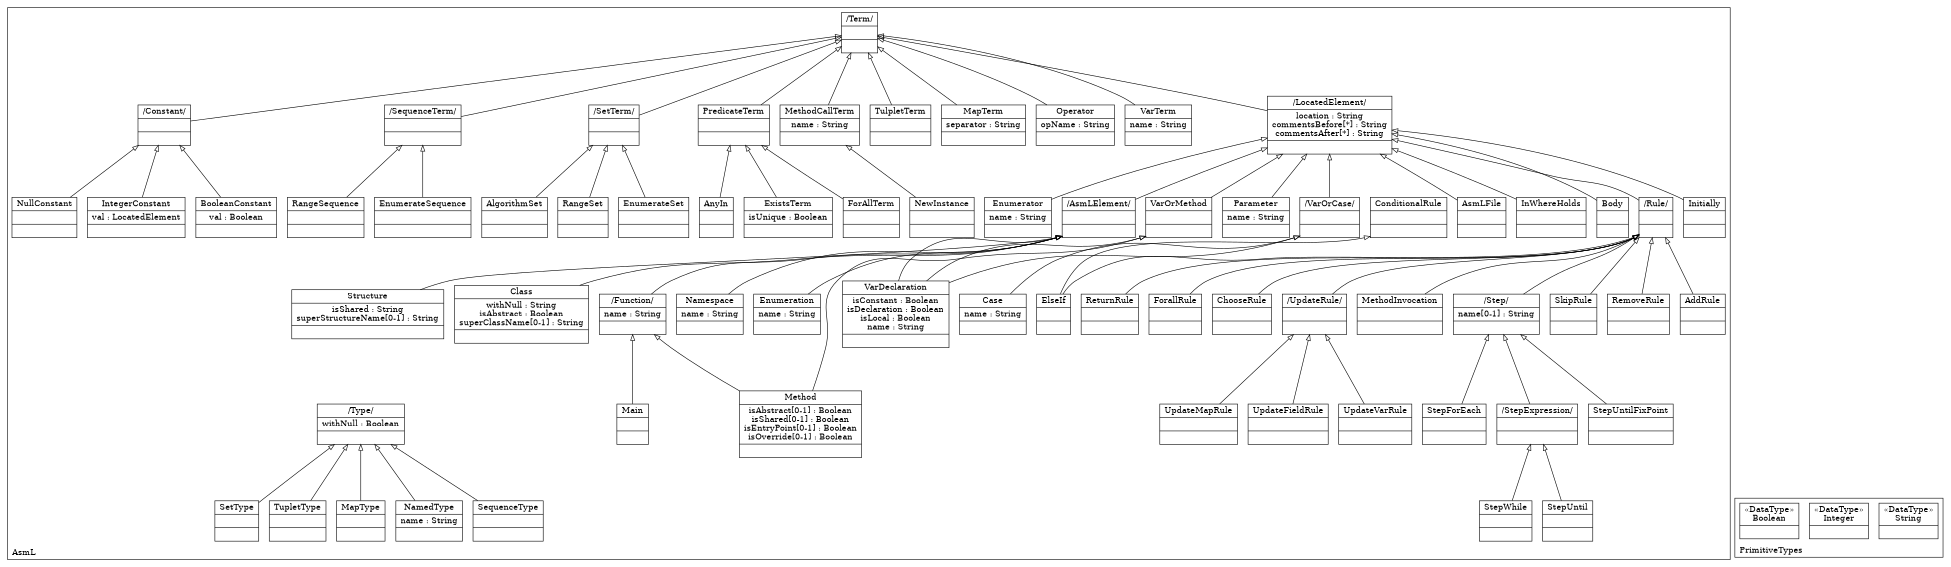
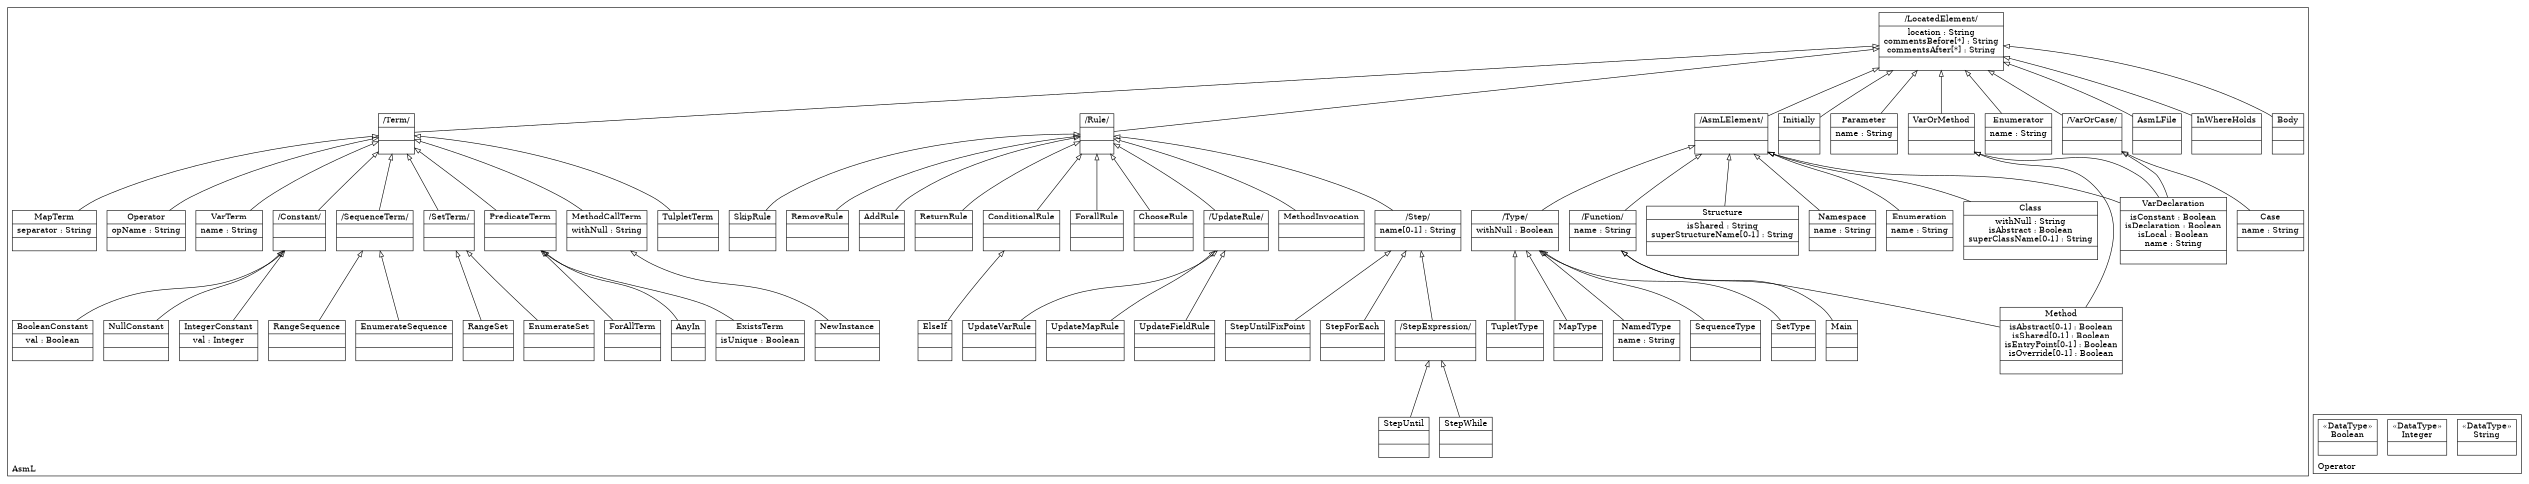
edge "/LocatedElement/" -> "/Term/": reversed
node "MethodCallTerm": text "name : String" -> "withNull : String"
edge "/Type/" -> "/AsmLElement/": added
node "IntegerConstant": text "val : LocatedElement" -> "val : Integer"
node "AlgorithmSet": removed
edge "ElseIf" -> "/Rule/": now "ConditionalRule" -> "/Rule/"
cluster "PrimitiveTypes": label "PrimitiveTypes" -> "Operator"
